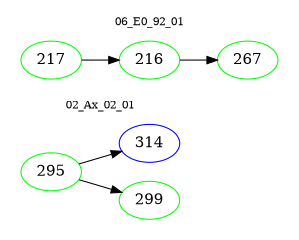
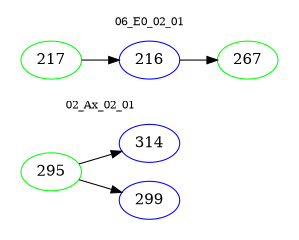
cluster "06_E0_92_01": label "06_E0_92_01" -> "06_E0_02_01"
node "216": color green -> blue
node "299": color green -> blue
